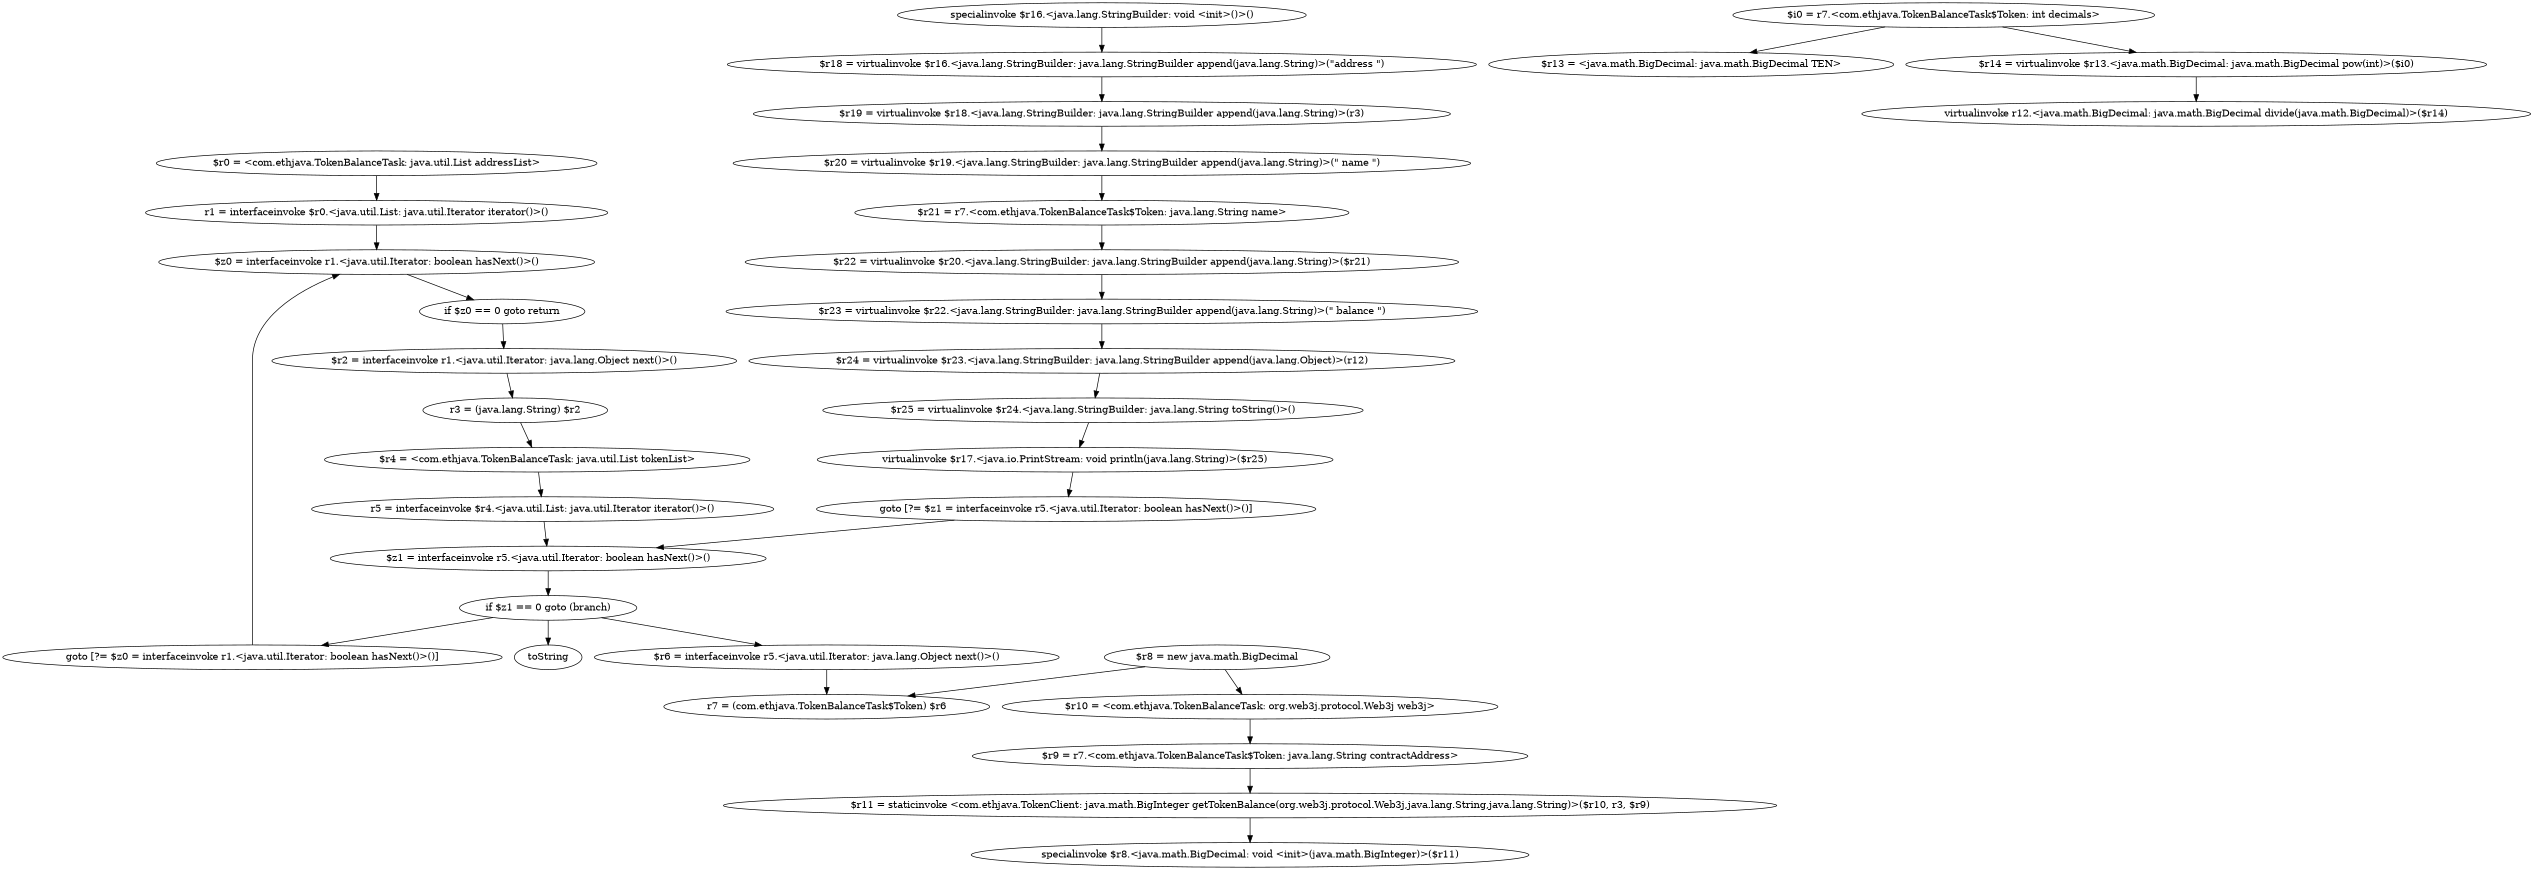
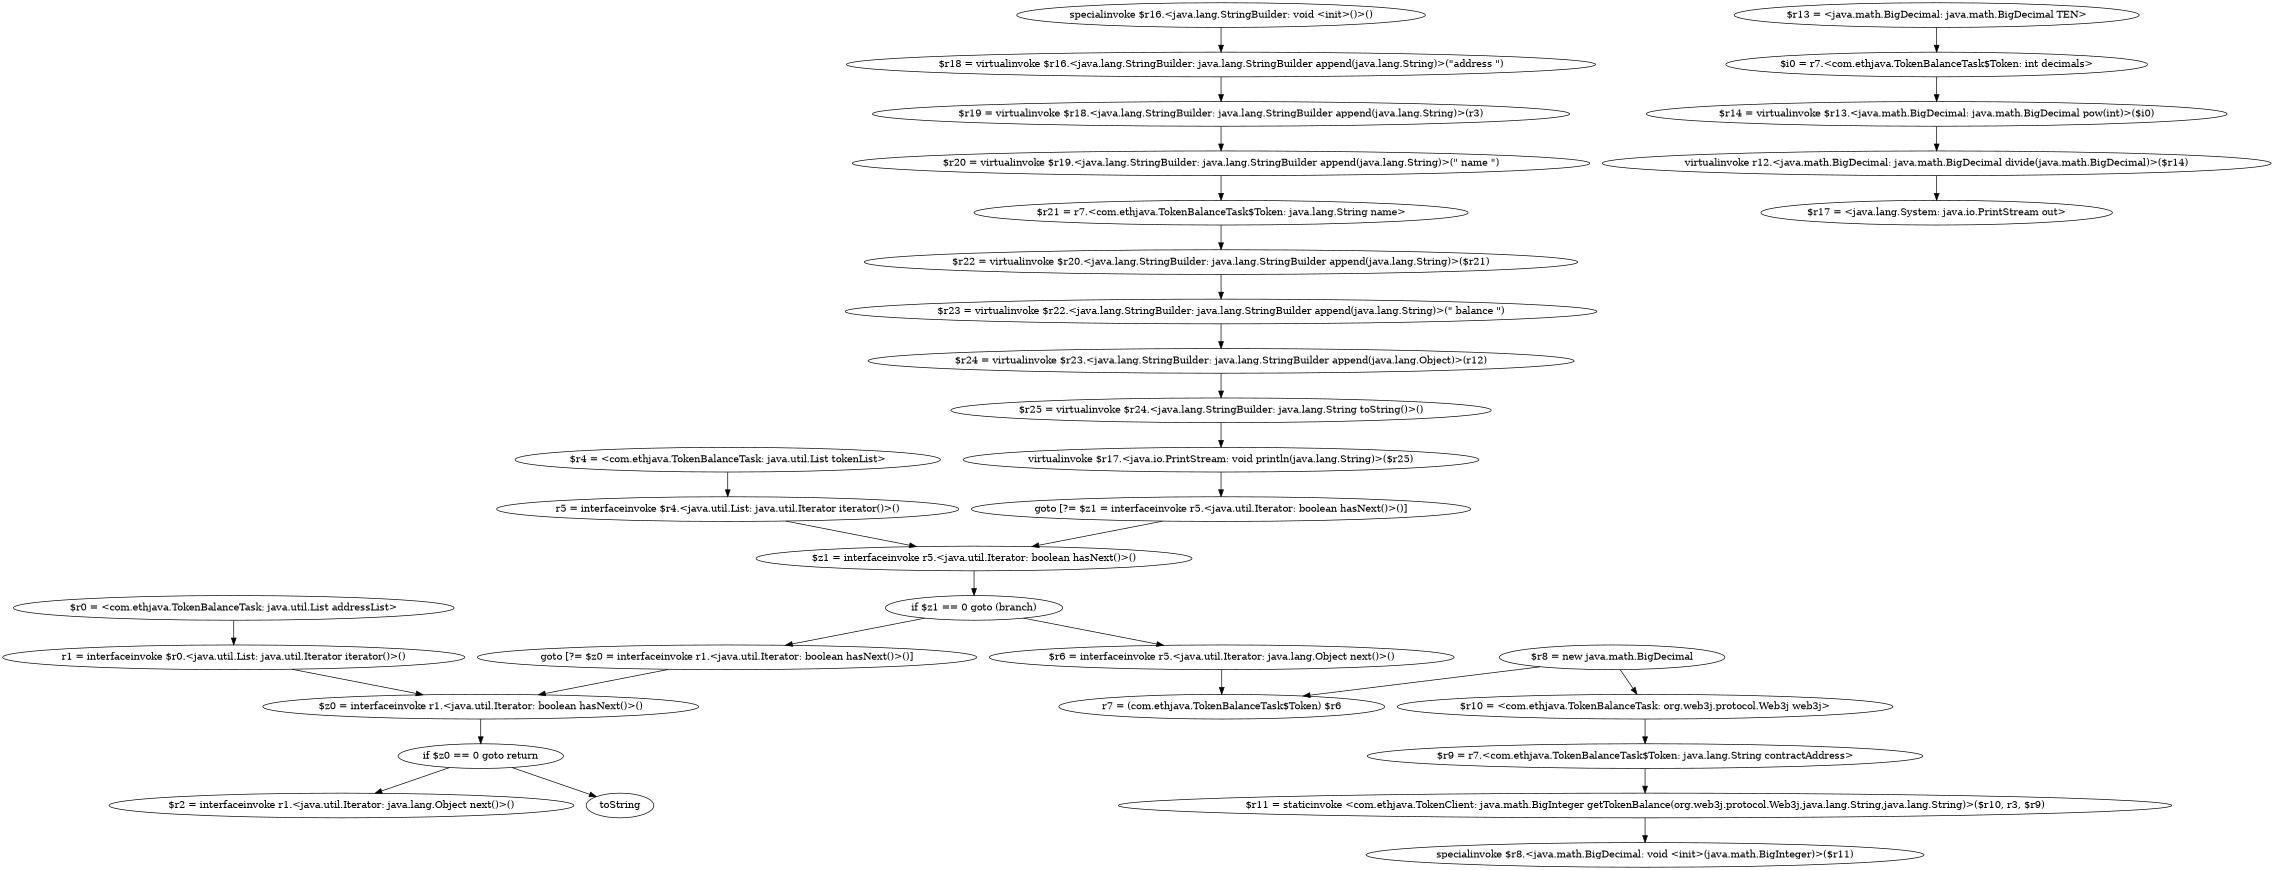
edge "$i0 = r7.<com.ethjava.TokenBalanceTask$Token: int decimals>" -> "$r13 = <java.math.BigDecimal: java.math.BigDecimal TEN>": reversed
node "$r17 = <java.lang.System: java.io.PrintStream out>": added
node "r3 = (java.lang.String) $r2": removed
edge "if $z1 == 0 goto (branch)" -> "toString": now "if $z0 == 0 goto return" -> "toString"
